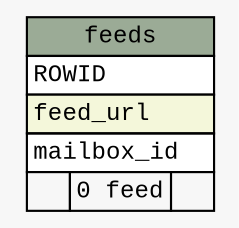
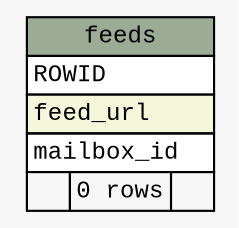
node "feeds": text "0 feed" -> "0 rows"
